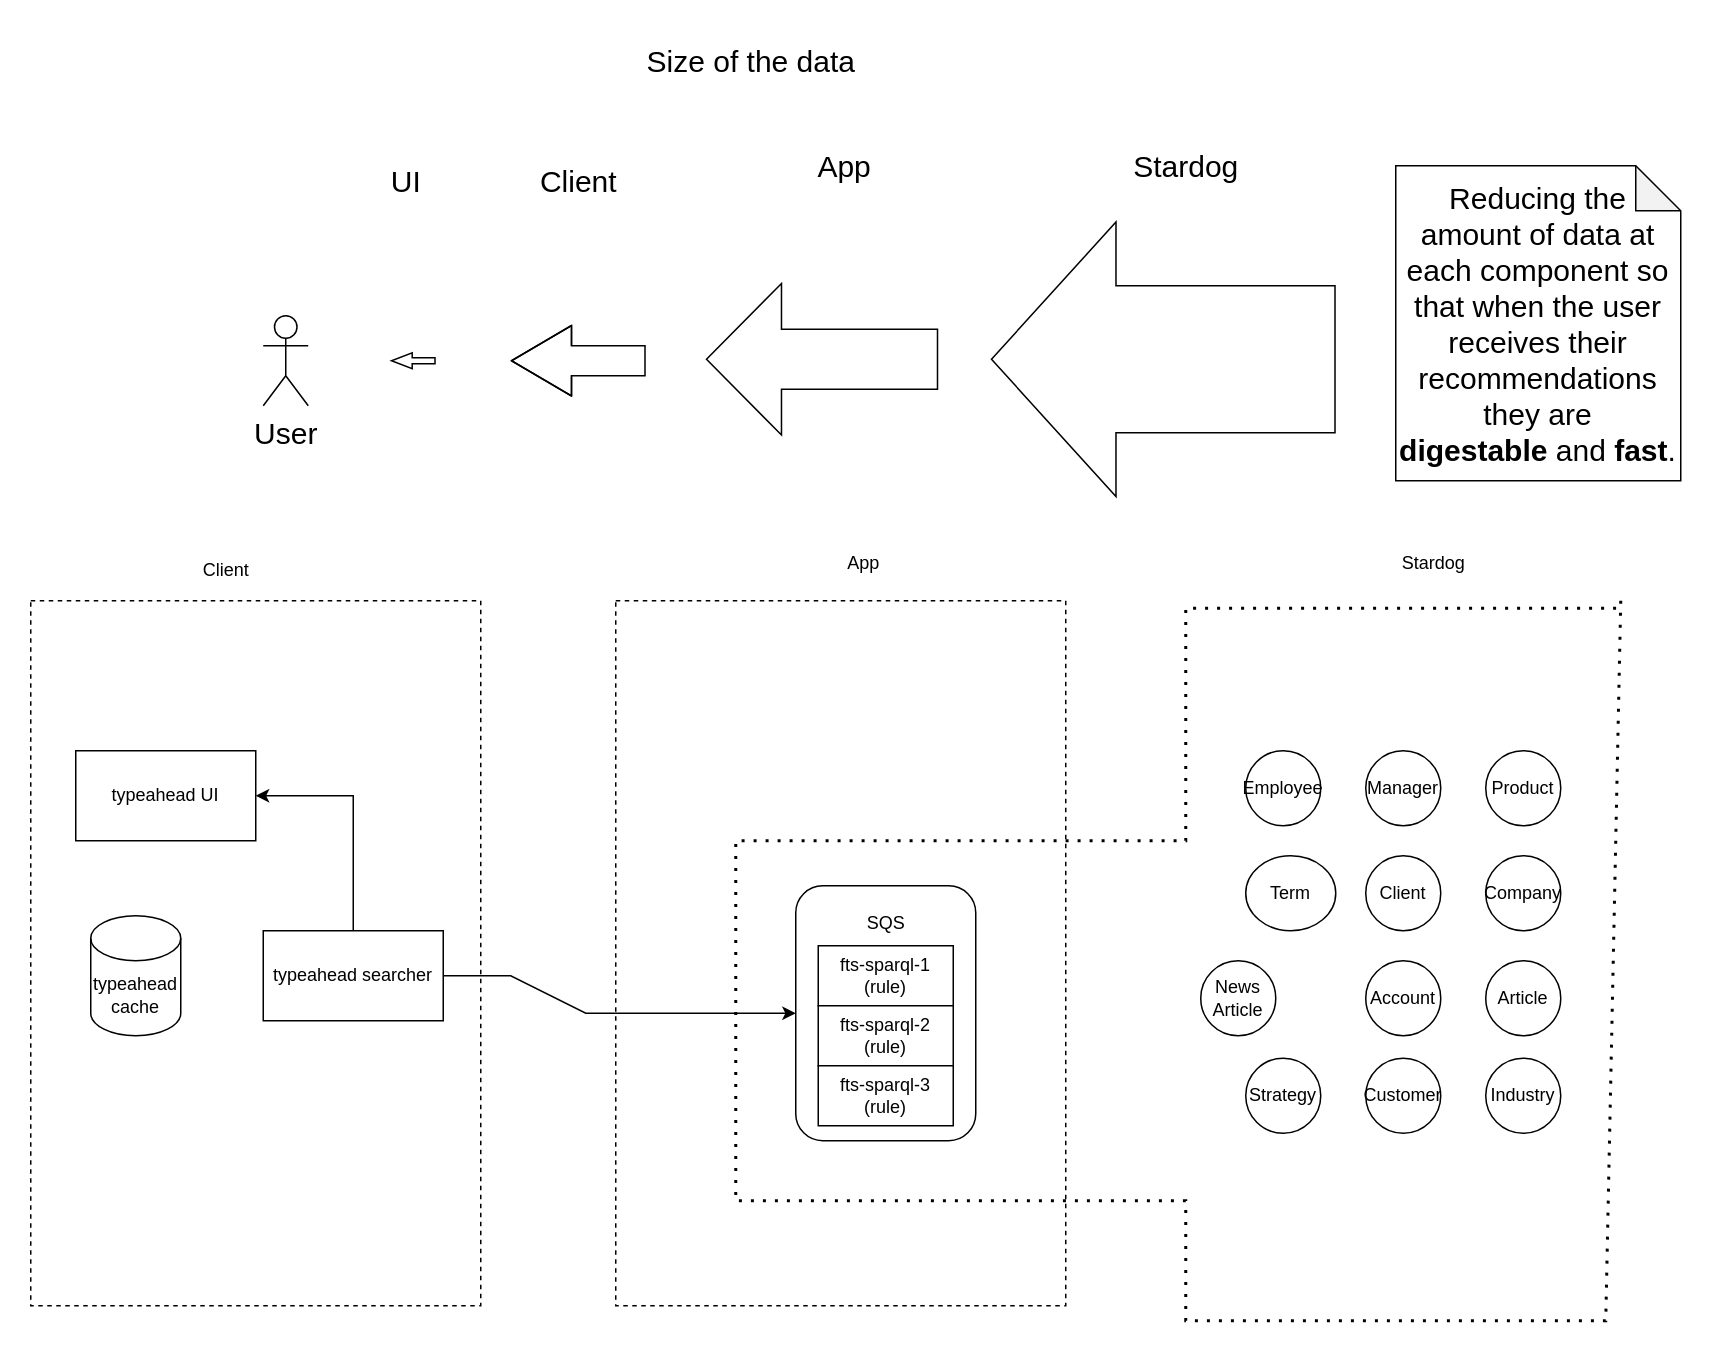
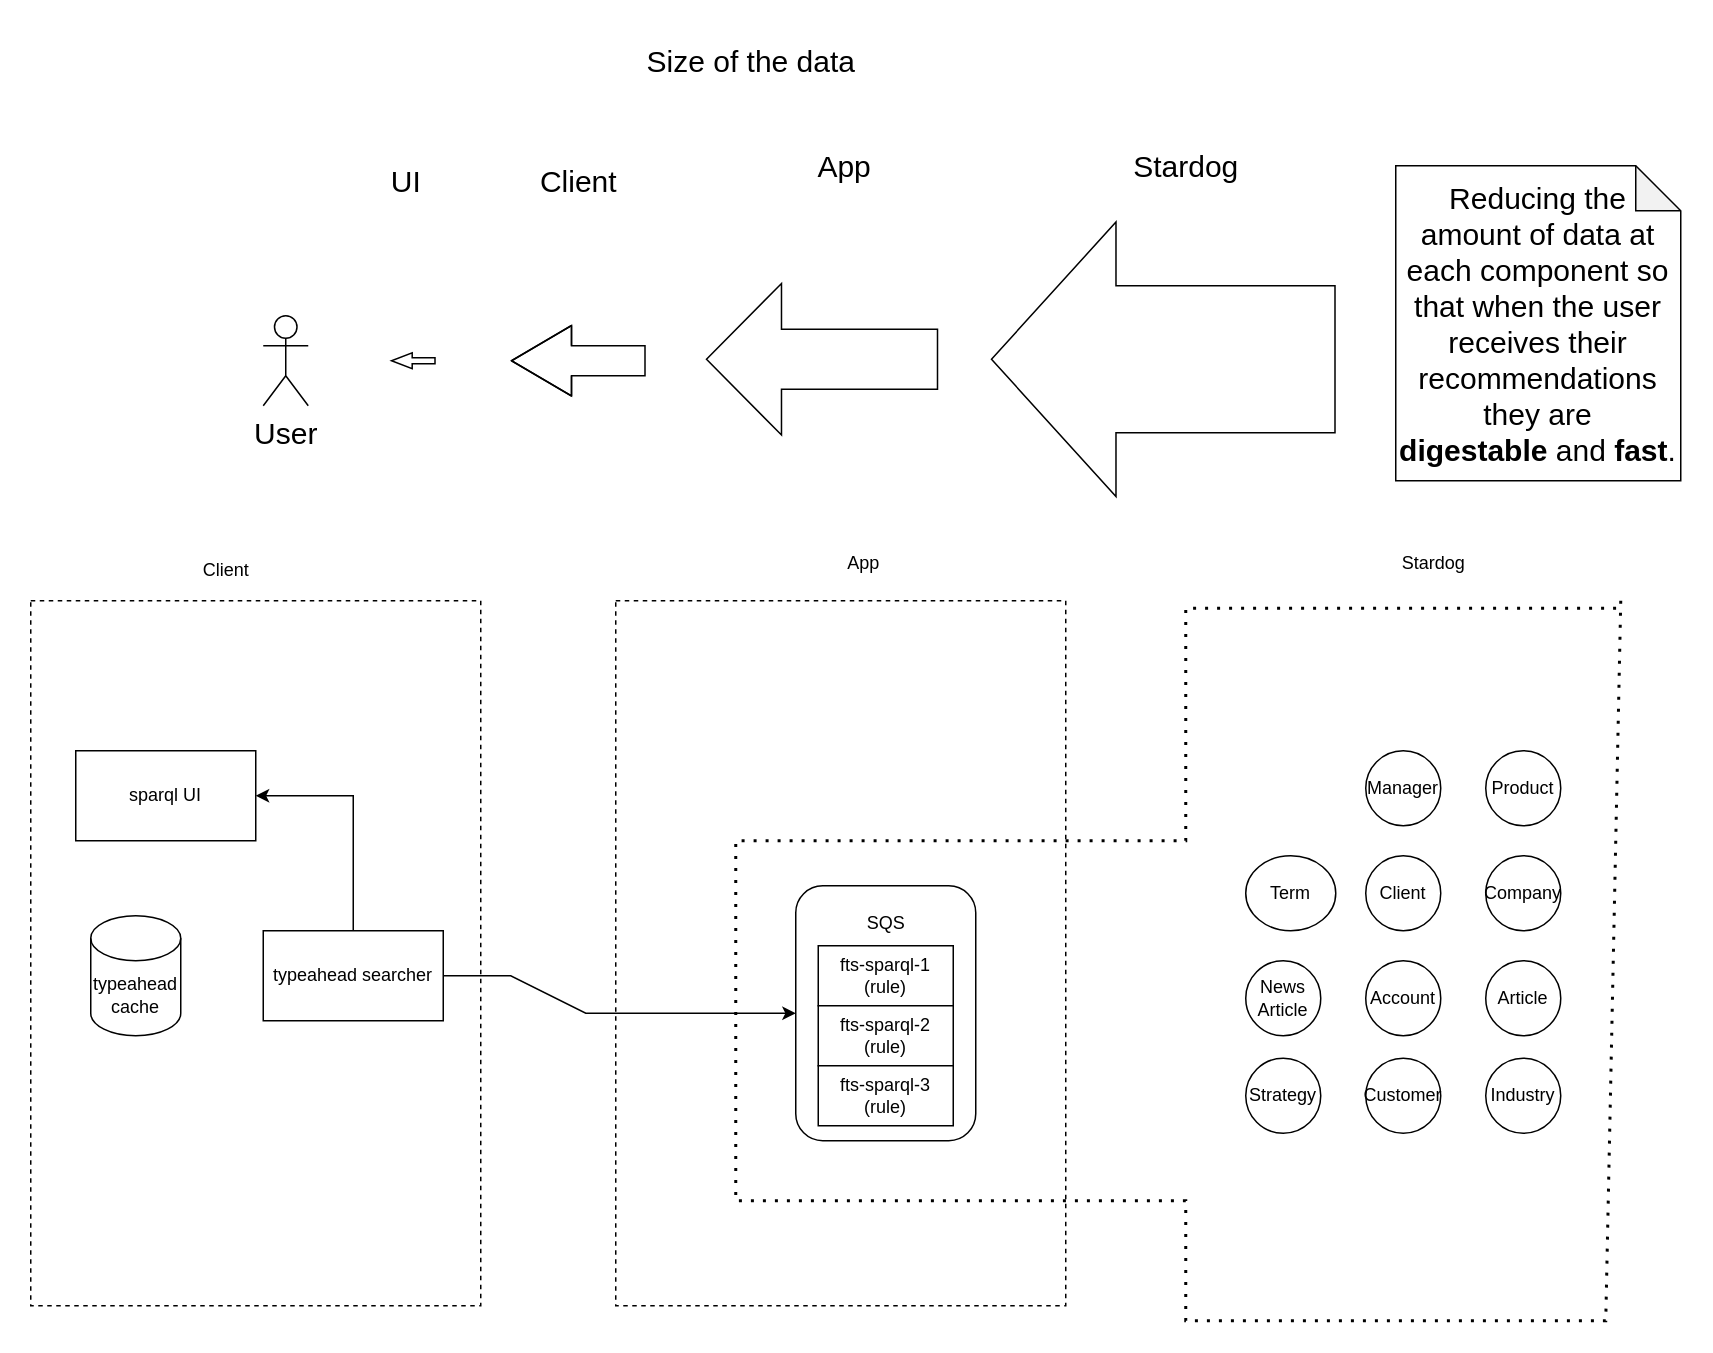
node "Employee": removed
node "typeahead UI": label "typeahead UI" -> "sparql UI"
node "News Article": moved (1238, 998) -> (1283, 998)
